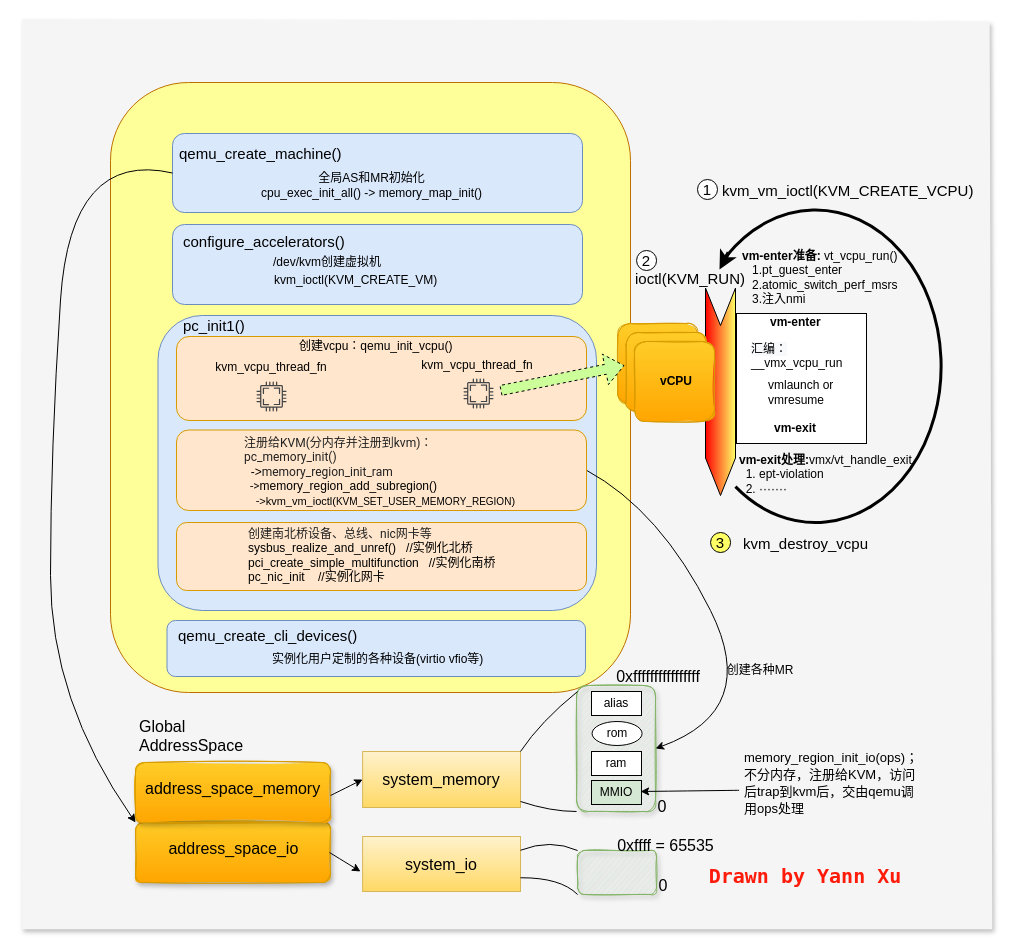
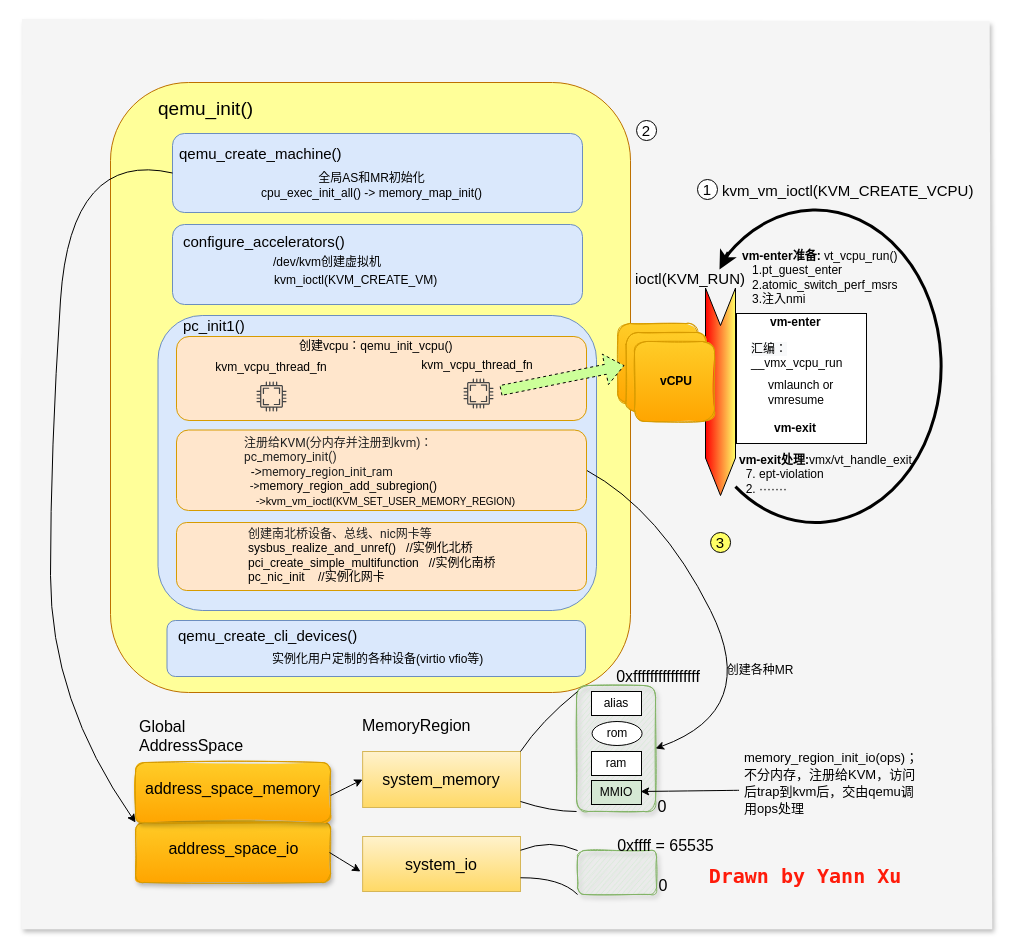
node "qemu_init()": added
node "2": moved (647, 261) -> (647, 131)
node "vm-exit处理:vmx/vt_handle_exit 1. ept-violation 2. ·······": label "vm-exit处理:vmx/vt_handle_exit 1. ept-violation 2. ·······" -> "vm-exit处理:vmx/vt_handle_exit 7. ept-violation 2. ·······"
node "kvm_destroy_vcpu": removed
node "MemoryRegion": added
